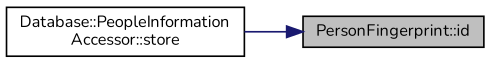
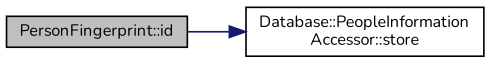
edge "Database::PeopleInformation Accessor::store" -> "PersonFingerprint::id": reversed
